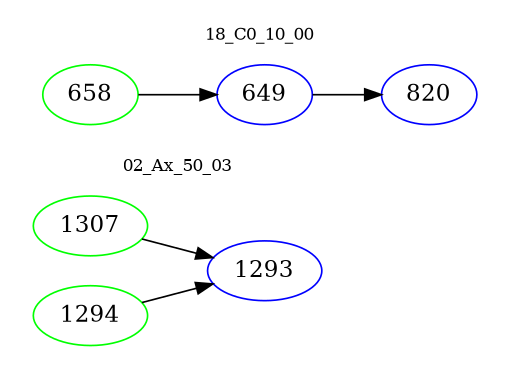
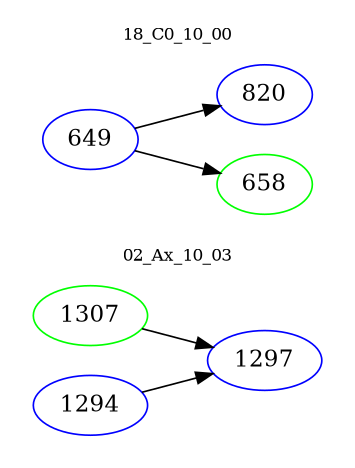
edge "658" -> "649": reversed
cluster "02_Ax_50_03": label "02_Ax_50_03" -> "02_Ax_10_03"
node "1293": label "1293" -> "1297"
node "1294": color green -> blue
